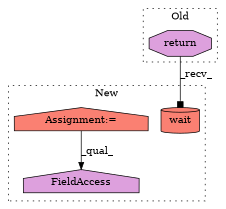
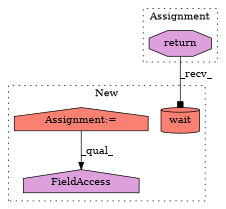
cluster "Old": label "Old" -> "Assignment"
